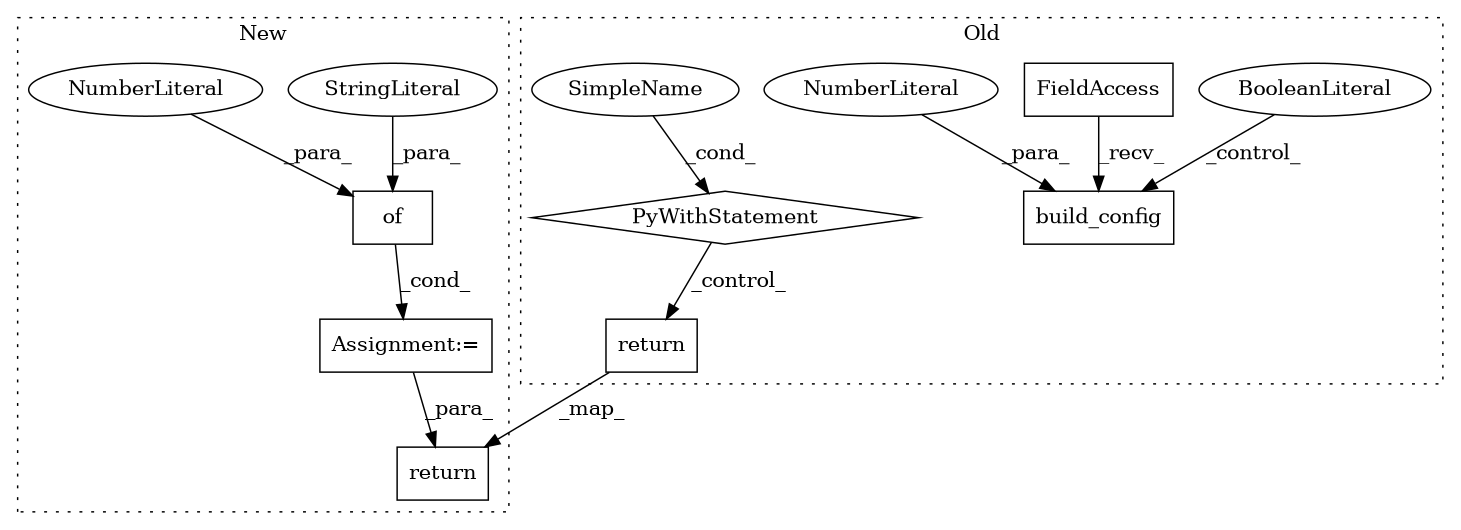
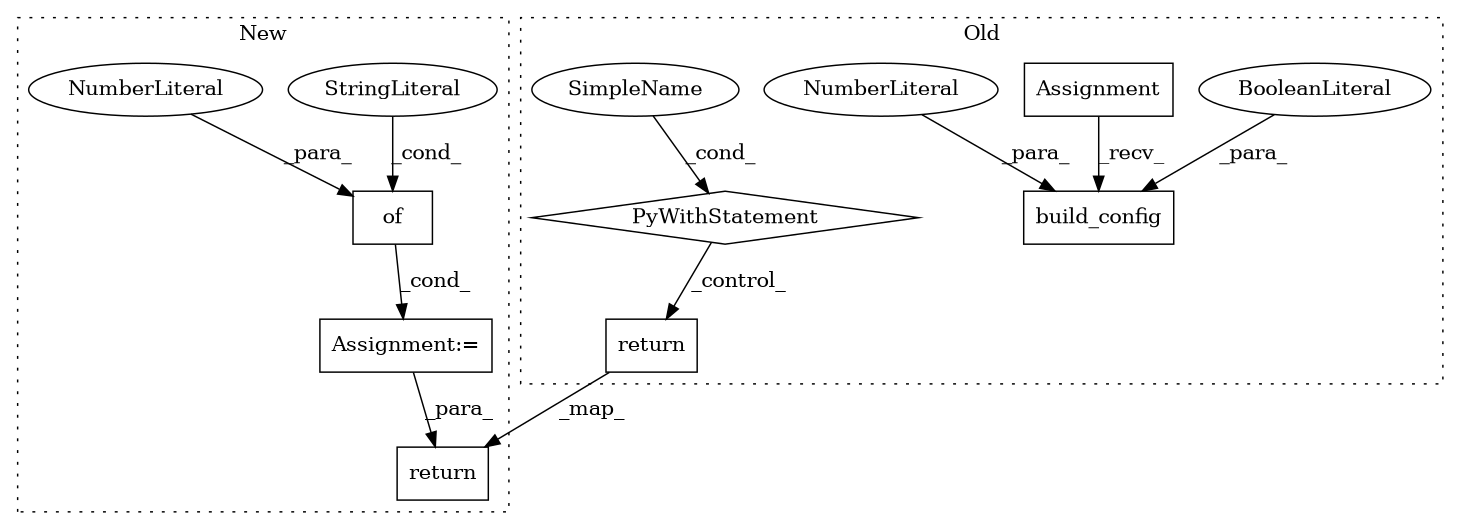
node "FieldAccess": label "FieldAccess" -> "Assignment"
edge "StringLiteral" -> "of": label "_para_" -> "_cond_"
edge "BooleanLiteral" -> "build_config": label "_control_" -> "_para_"
